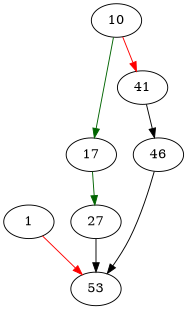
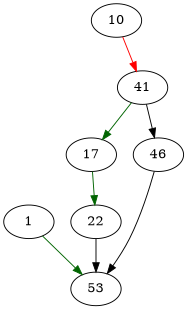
edge "10" -> "17": now "41" -> "17"
node "27": label "27" -> "22"
edge "1" -> "53": color red -> darkgreen
